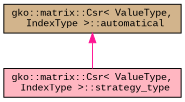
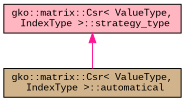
edge "gko::matrix::Csr< ValueType, IndexType >::strategy_type" -> "gko::matrix::Csr< ValueType, IndexType >::automatical": reversed
